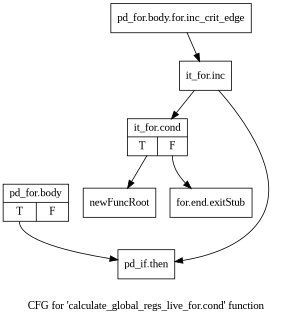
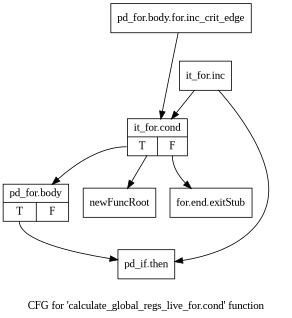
edge "pd_for.body.for.inc_crit_edge" -> "it_for.inc": now "pd_for.body.for.inc_crit_edge" -> "it_for.cond"
edge "it_for.cond" -> "pd_for.body": added
